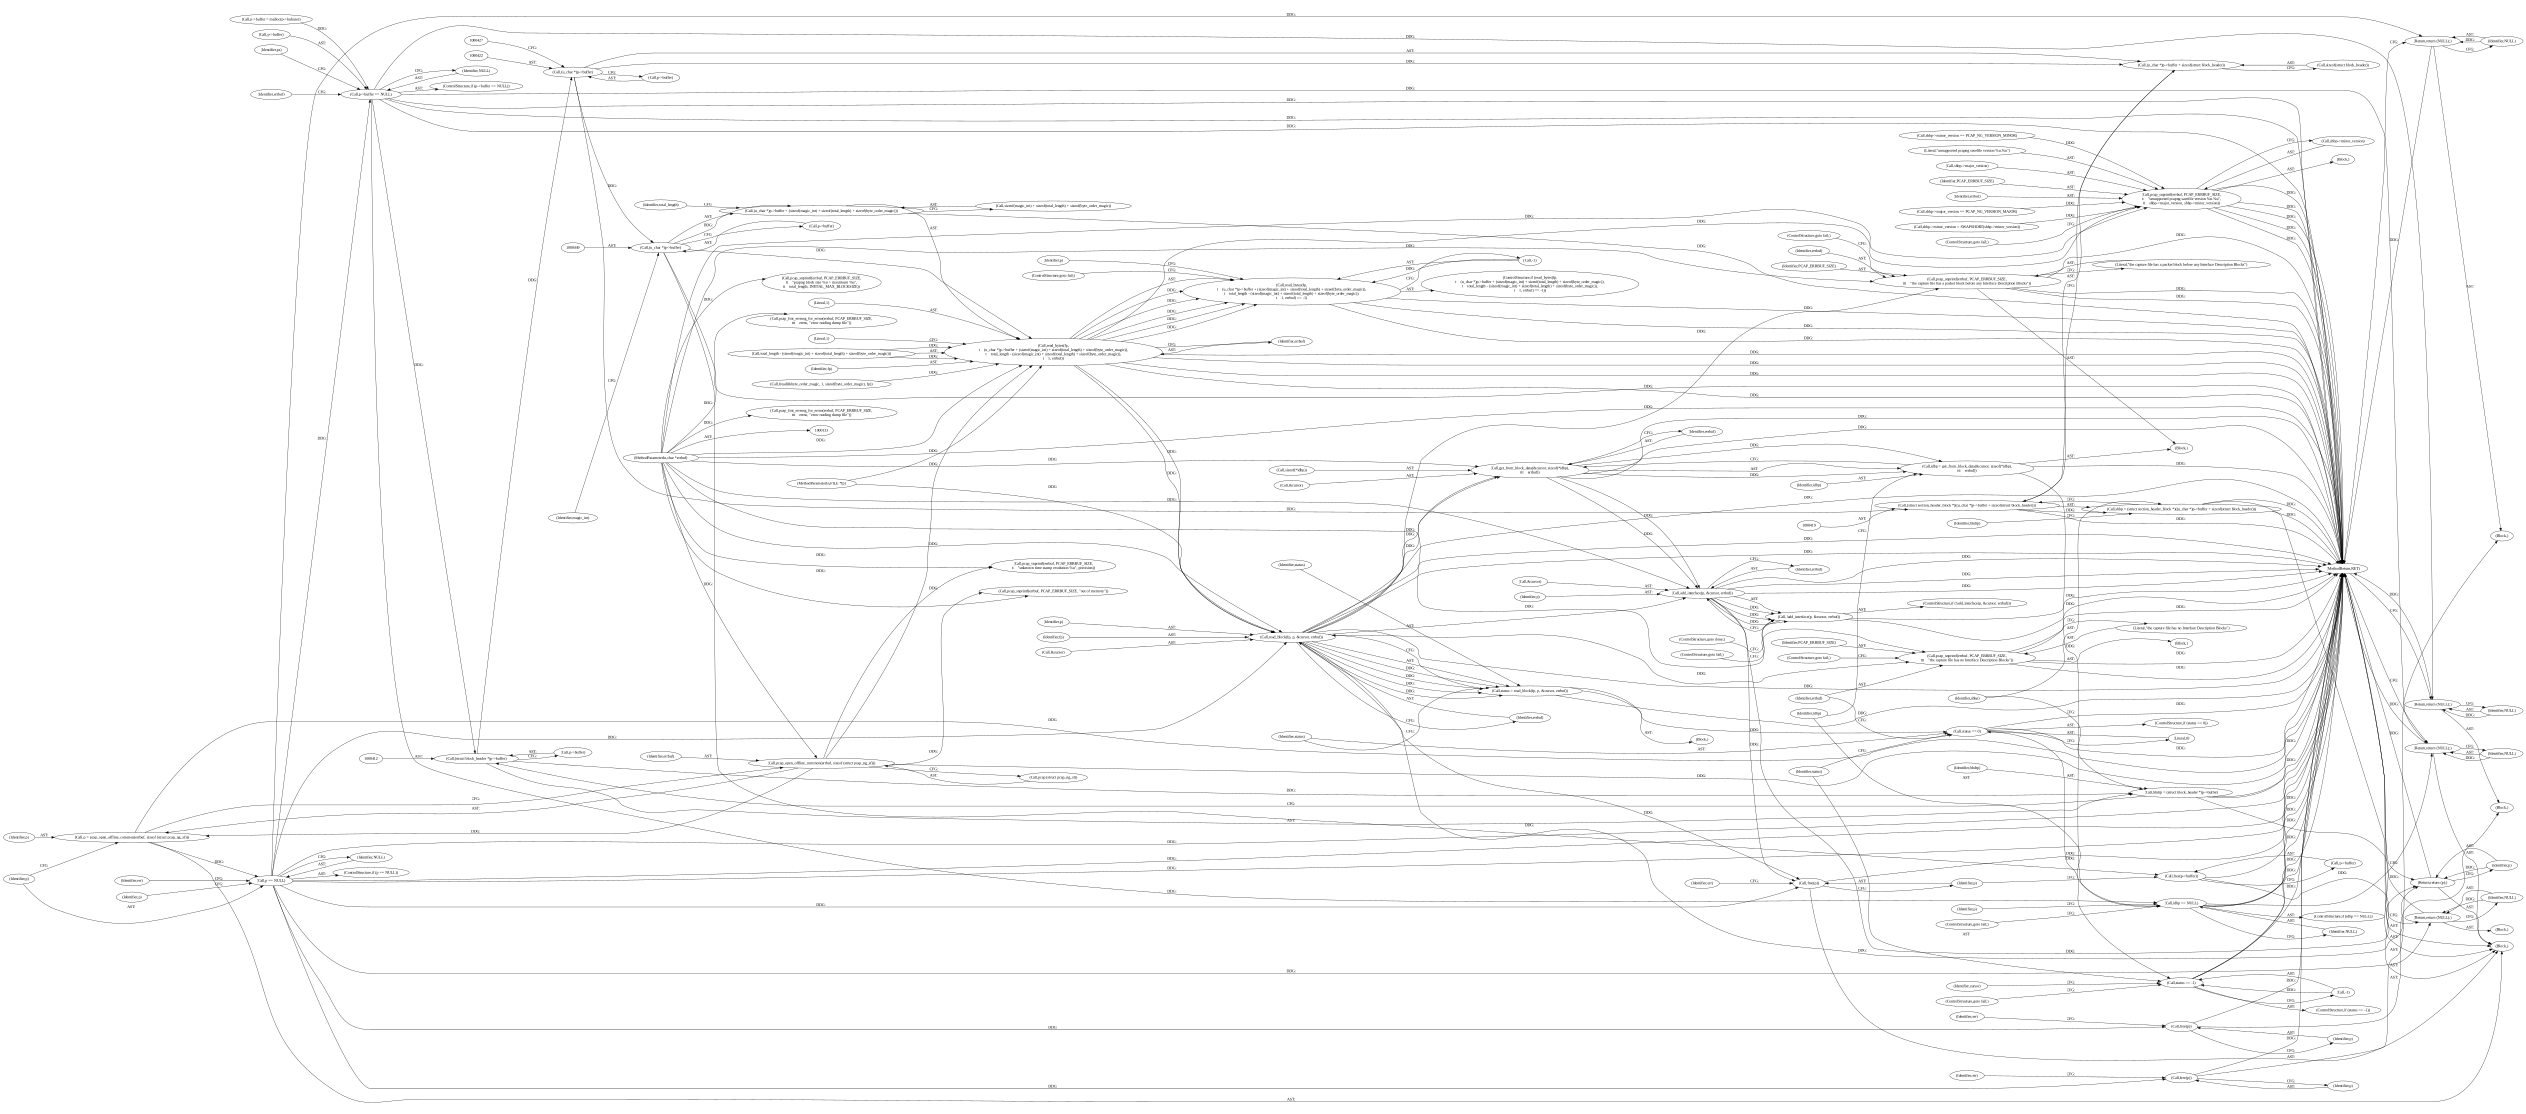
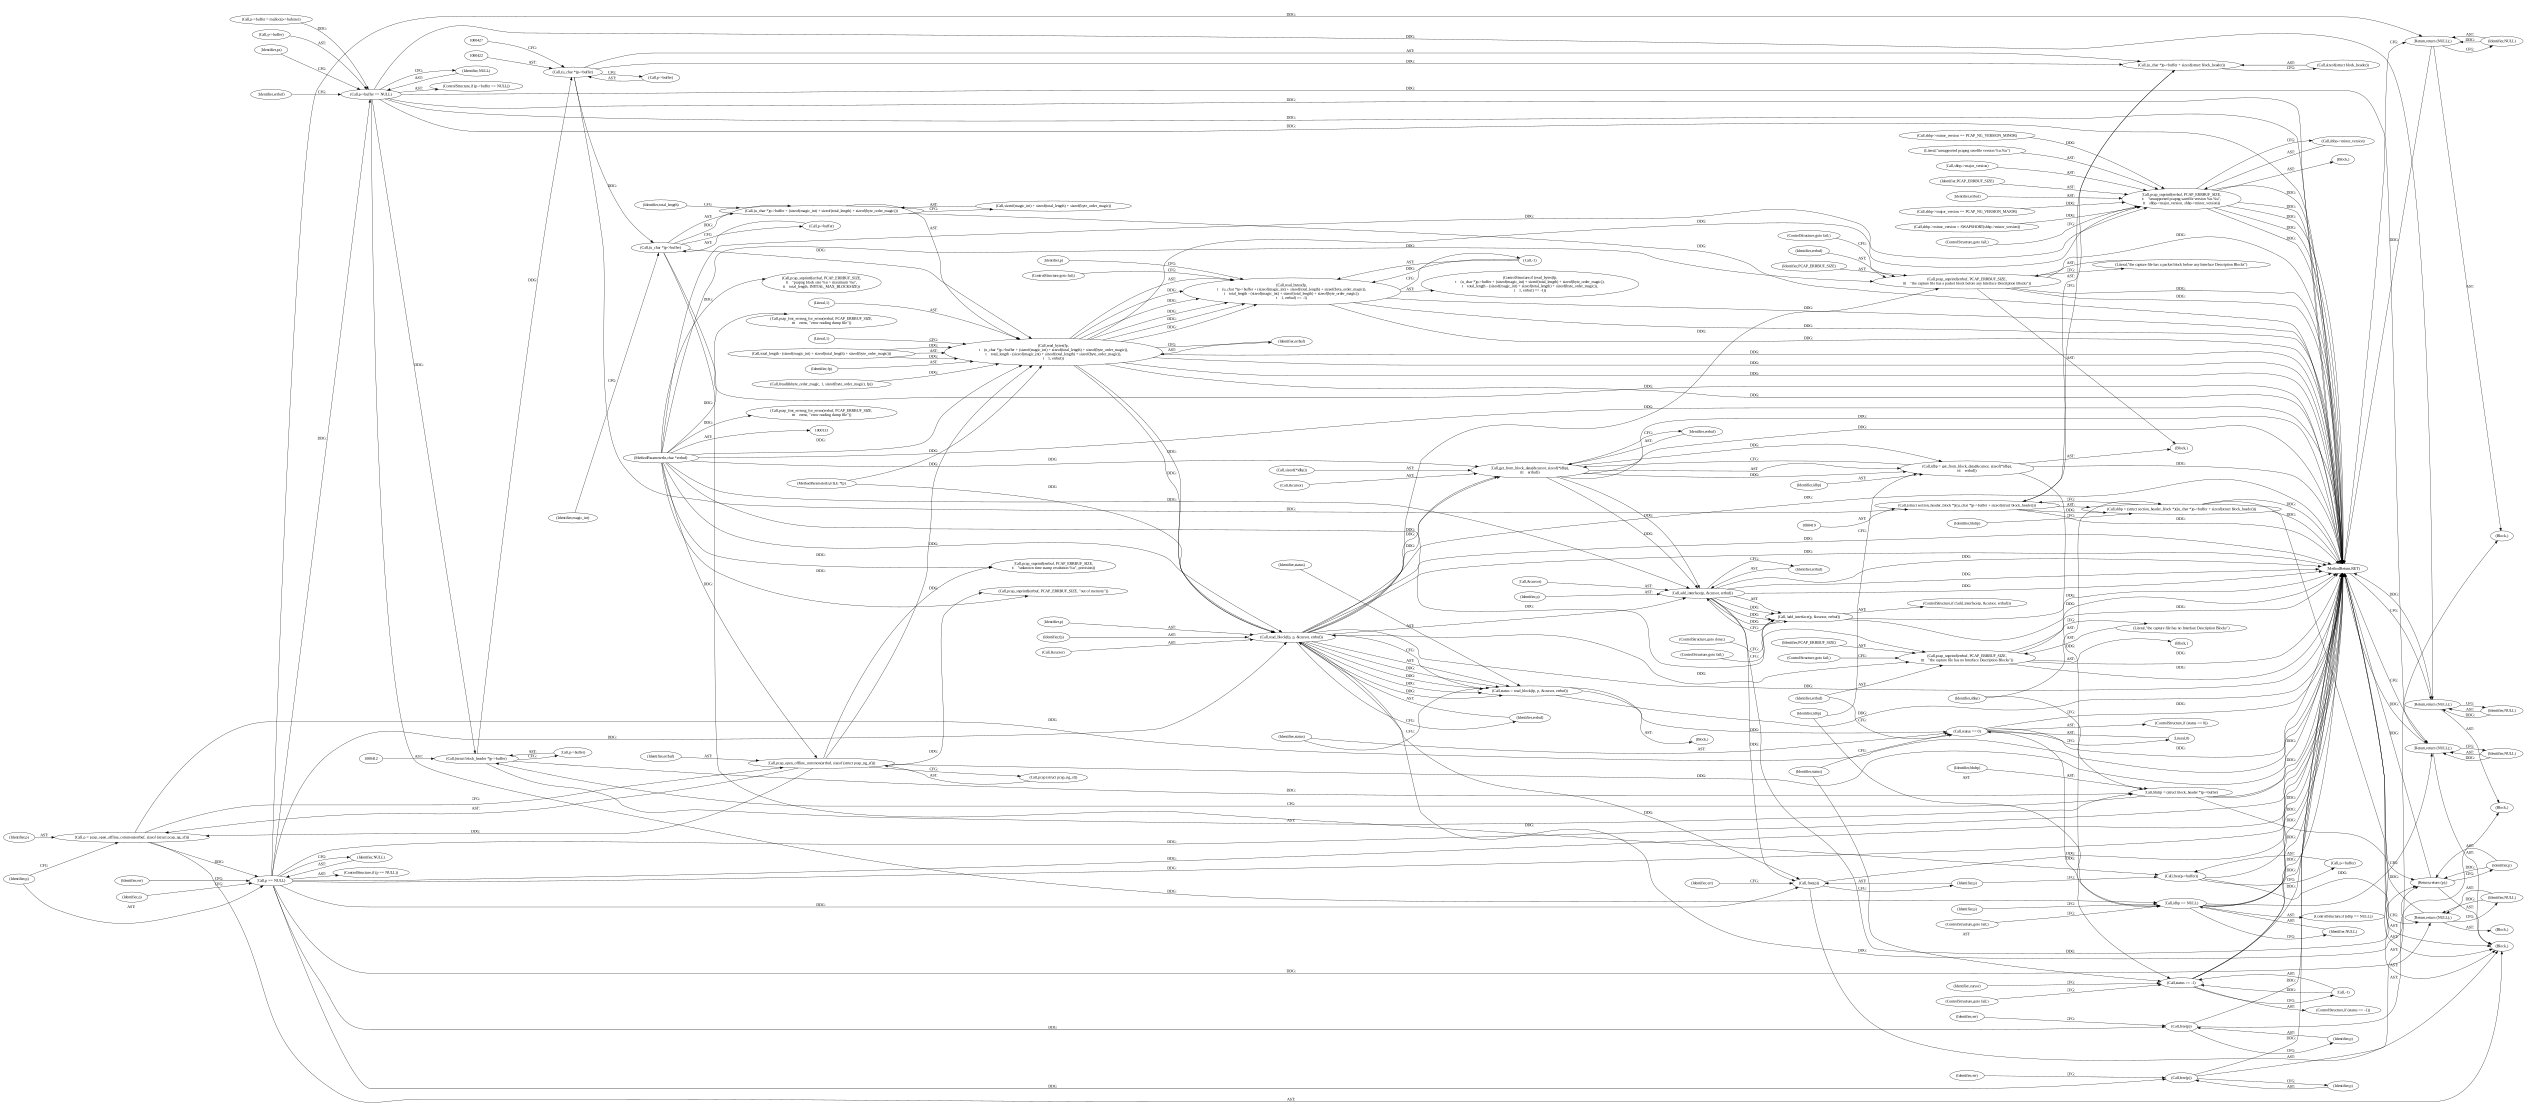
node "1000449": removed
